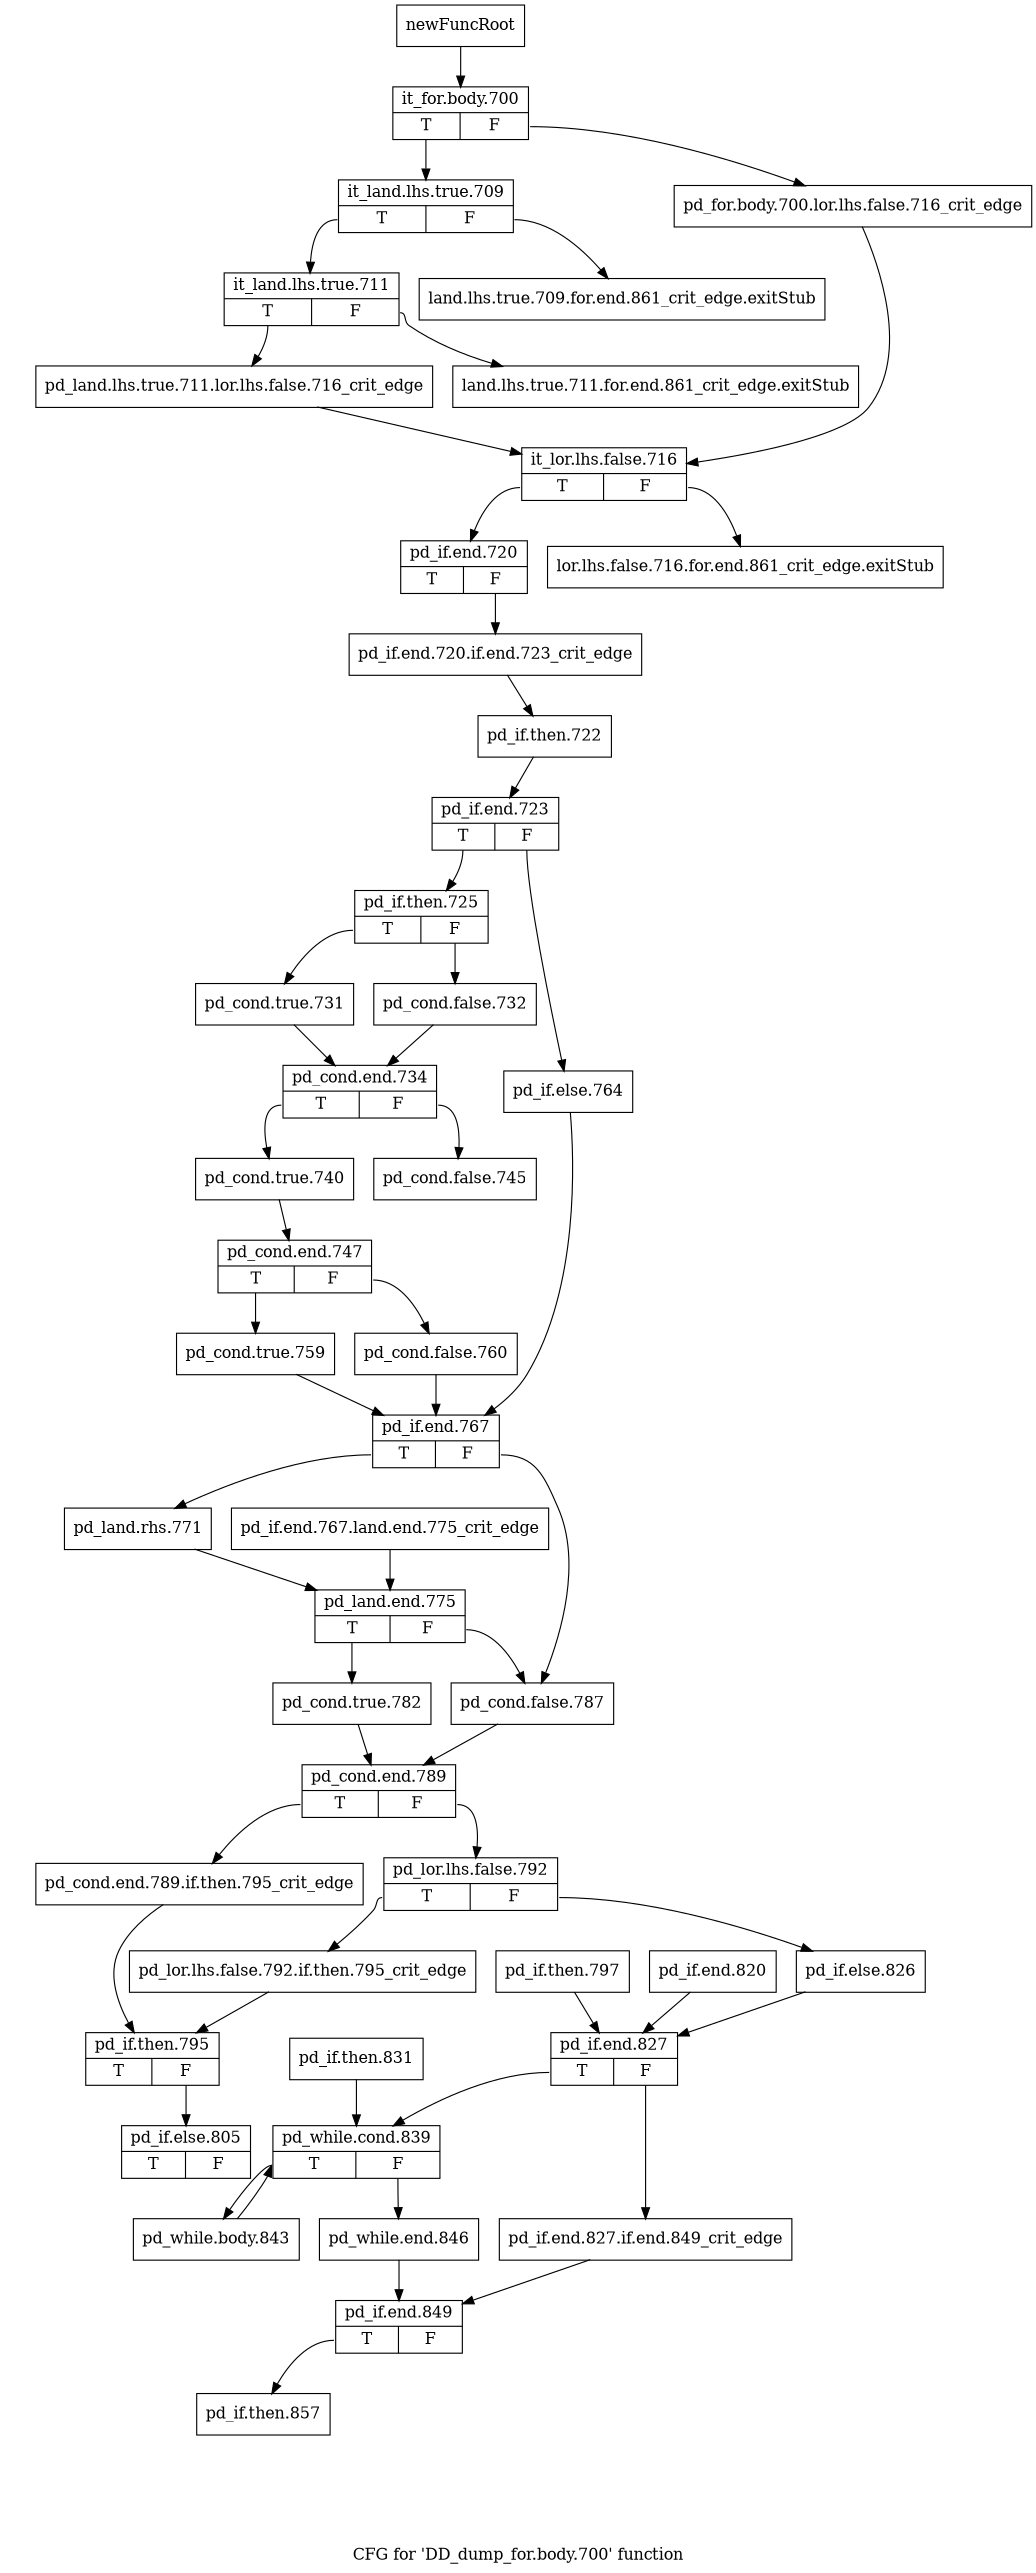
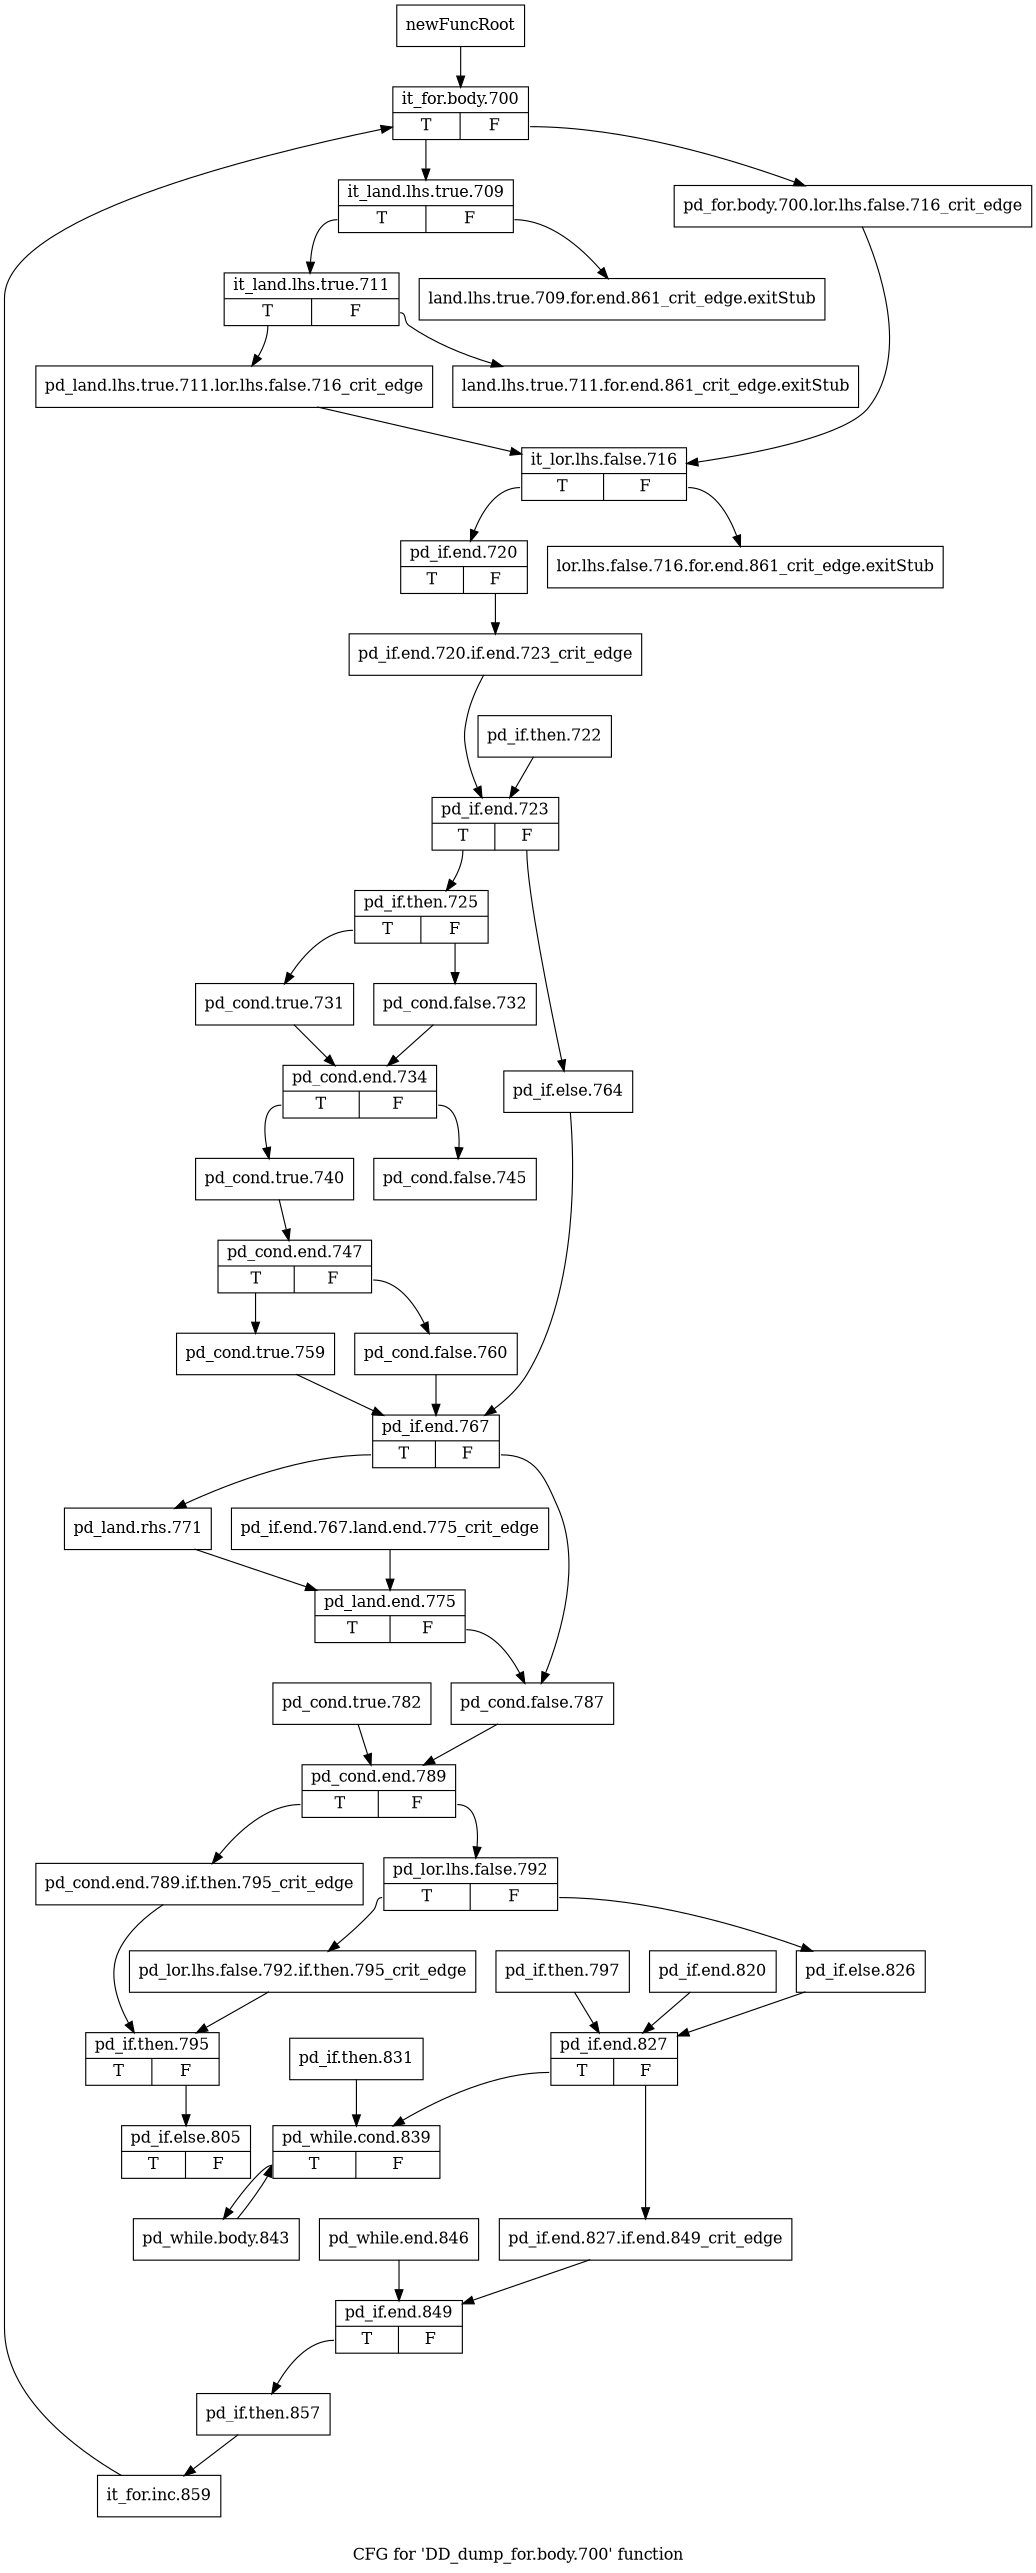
edge "pd_if.end.720.if.end.723_crit_edge" -> "pd_if.then.722": now "pd_if.end.720.if.end.723_crit_edge" -> "pd_if.end.723"
edge "pd_land.end.775" -> "pd_cond.true.782": removed
edge "pd_while.cond.839" -> "pd_while.end.846": removed
node "it_for.inc.859": added
